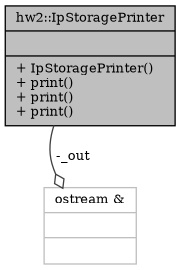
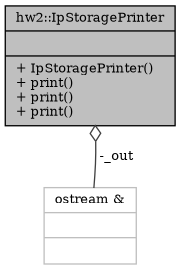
edge "hw2::IpStoragePrinter" -> "ostream &": reversed
